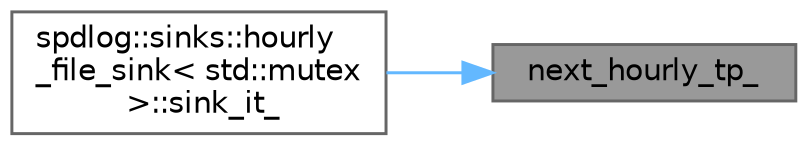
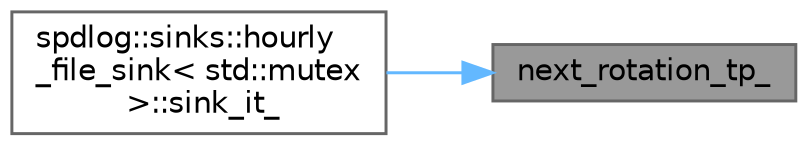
node "next_hourly_tp_": label "next_hourly_tp_" -> "next_rotation_tp_"
